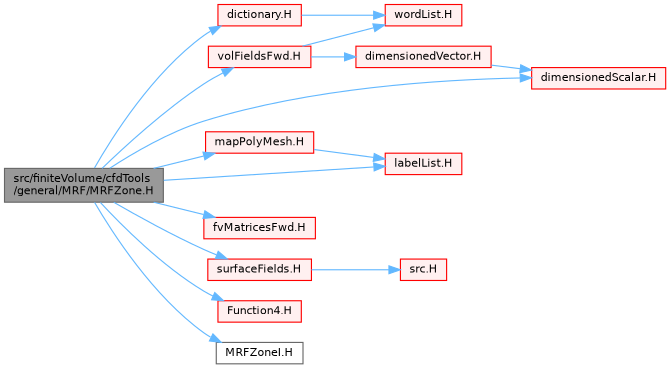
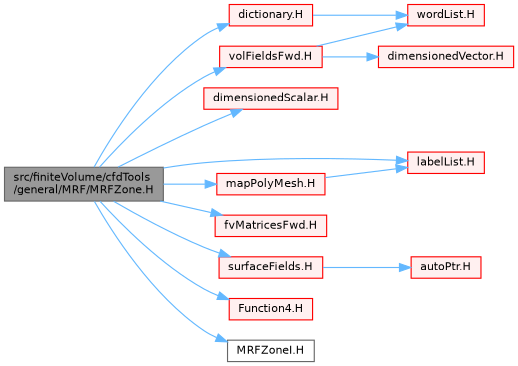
edge "dimensionedVector.H" -> "dimensionedScalar.H": removed
node "src.H": label "src.H" -> "autoPtr.H"
